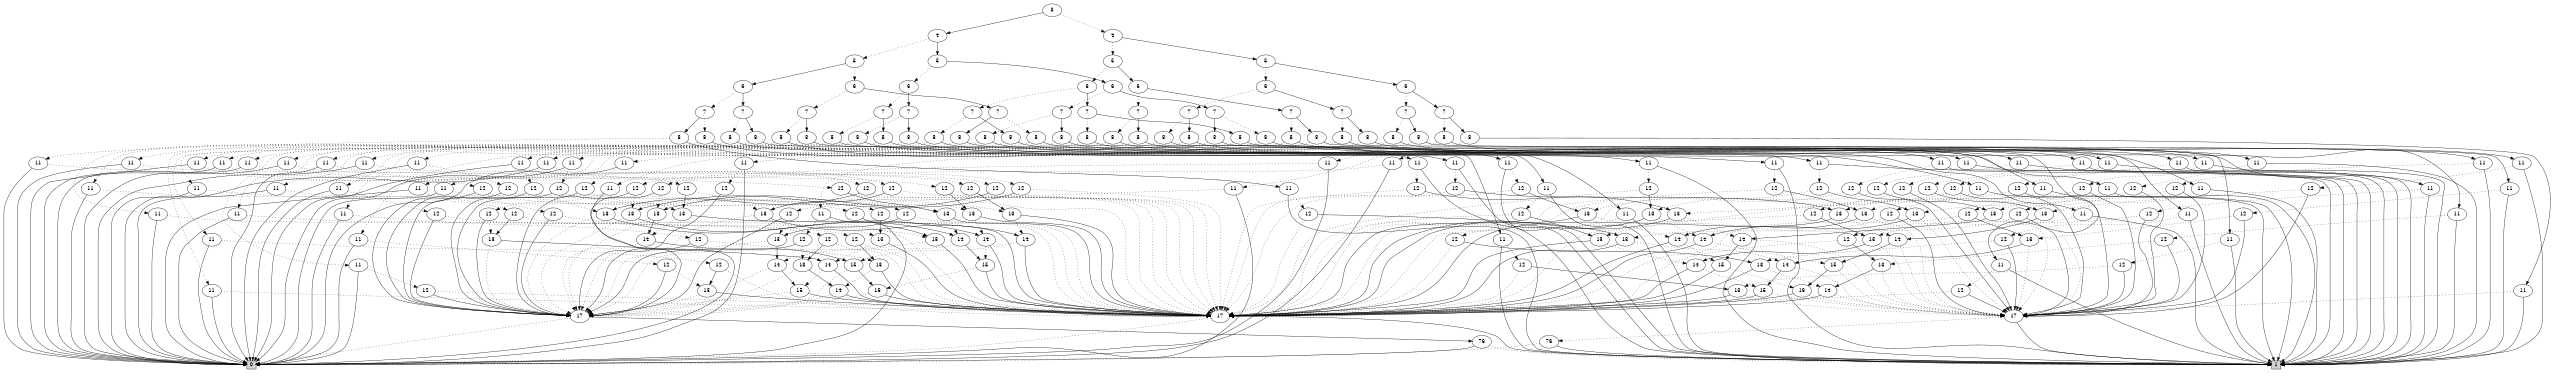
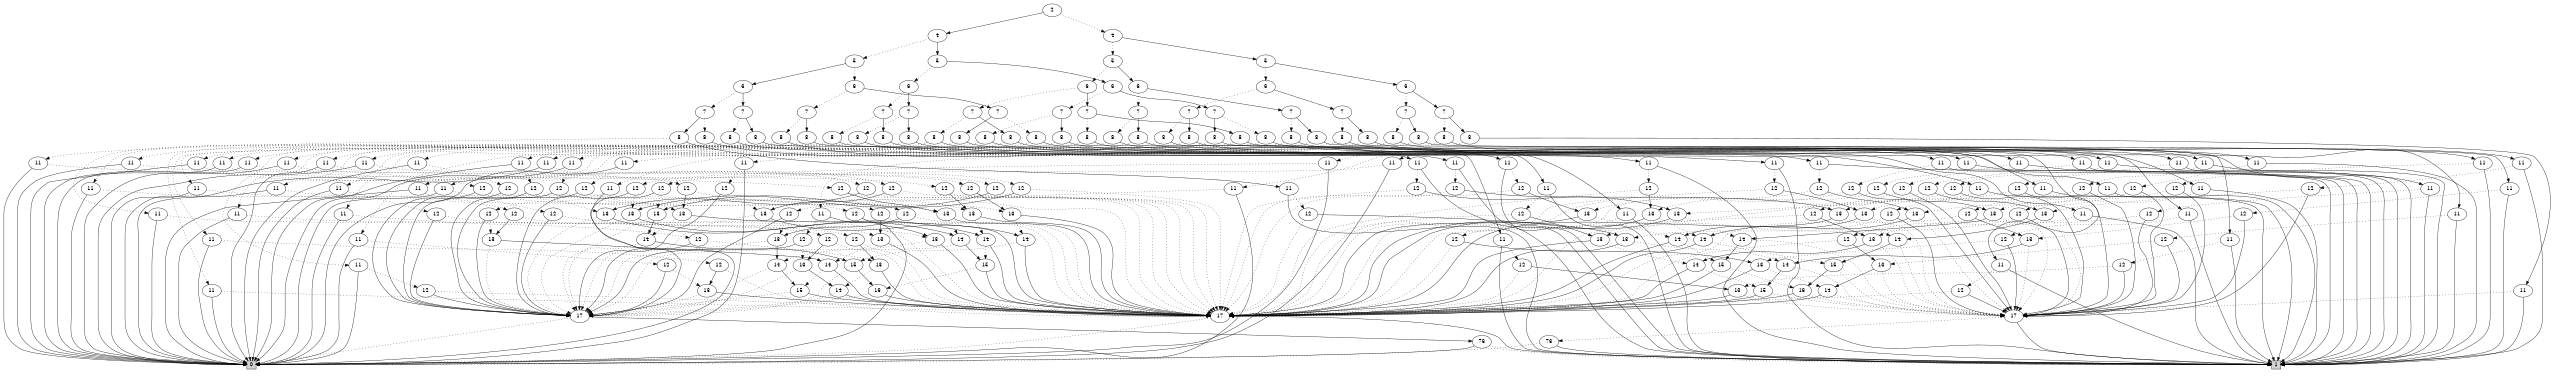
node "3": label "3" -> "2"
